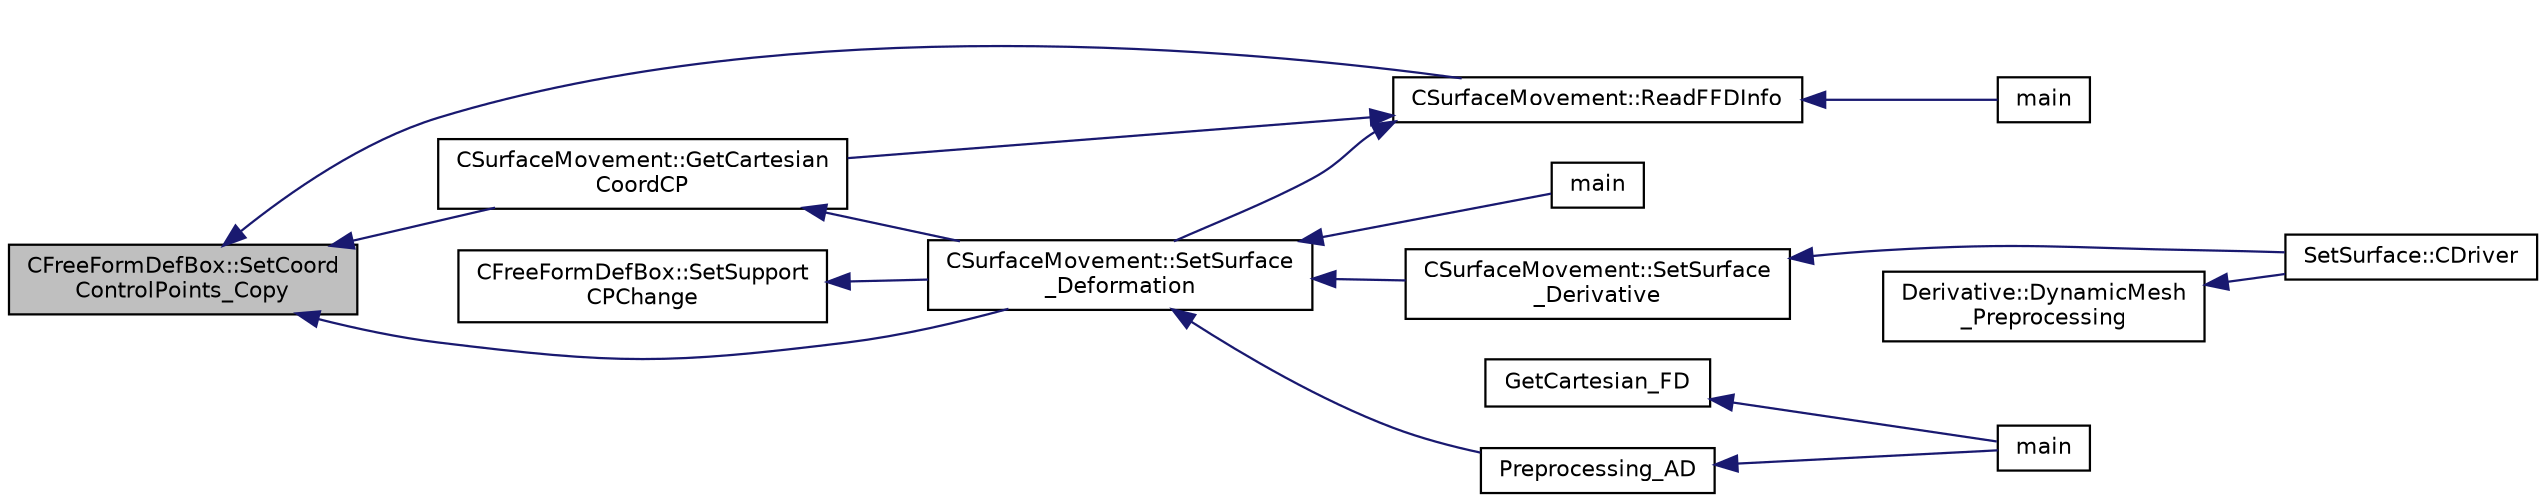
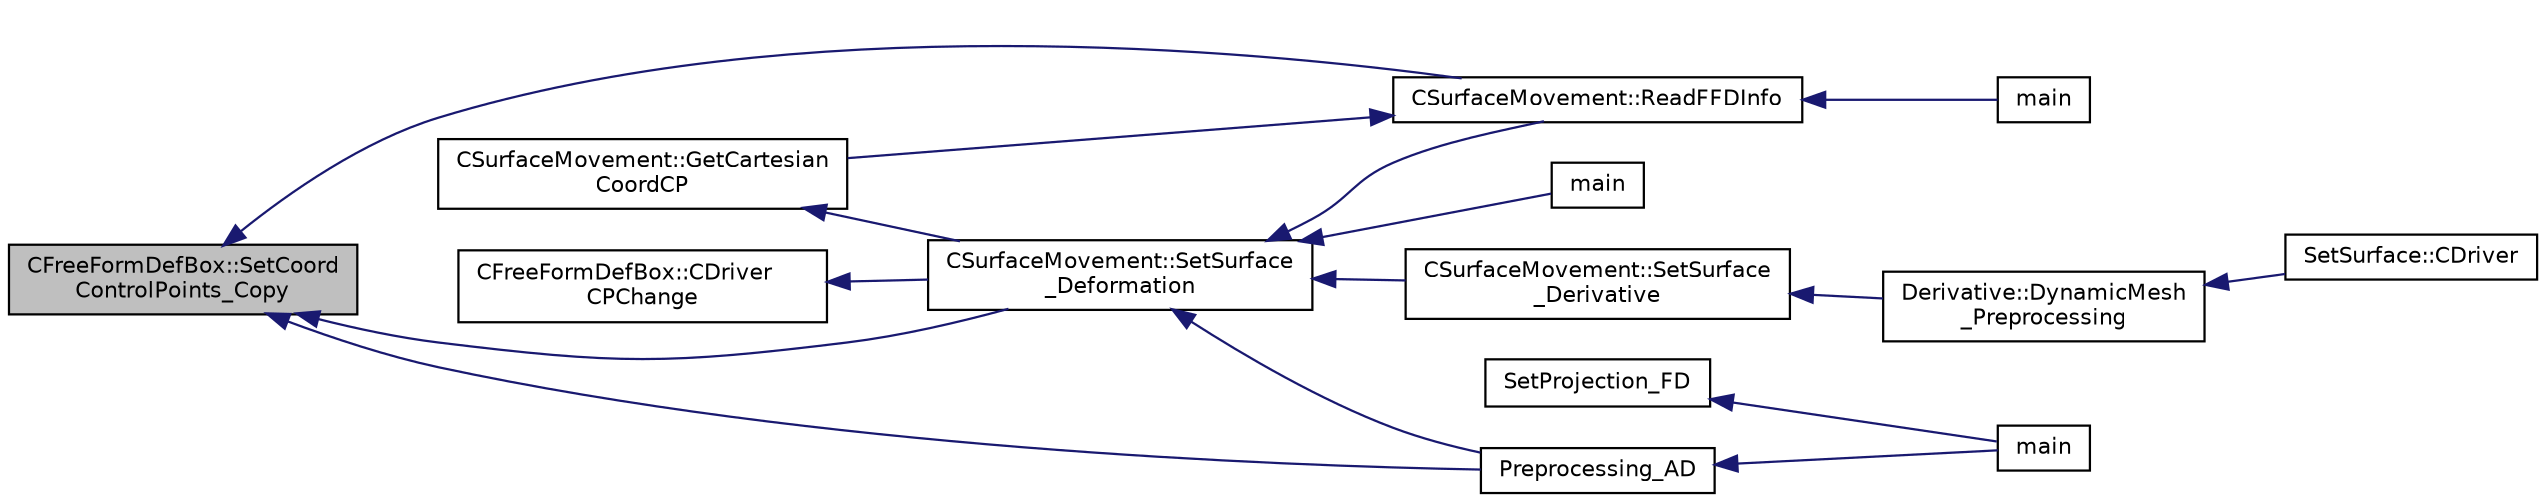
edge "CSurfaceMovement::SetSurface _Deformation" -> "CSurfaceMovement::ReadFFDInfo": reversed
edge "CSurfaceMovement::GetCartesian CoordCP" -> "CFreeFormDefBox::SetCoord ControlPoints_Copy": now "Preprocessing_AD" -> "CFreeFormDefBox::SetCoord ControlPoints_Copy"
edge "SetSurface::CDriver" -> "CSurfaceMovement::SetSurface _Derivative": now "Derivative::DynamicMesh _Preprocessing" -> "CSurfaceMovement::SetSurface _Derivative"
node "CFreeFormDefBox::SetSupport CPChange": label "CFreeFormDefBox::SetSupport CPChange" -> "CFreeFormDefBox::CDriver CPChange"
node "GetCartesian_FD": label "GetCartesian_FD" -> "SetProjection_FD"
